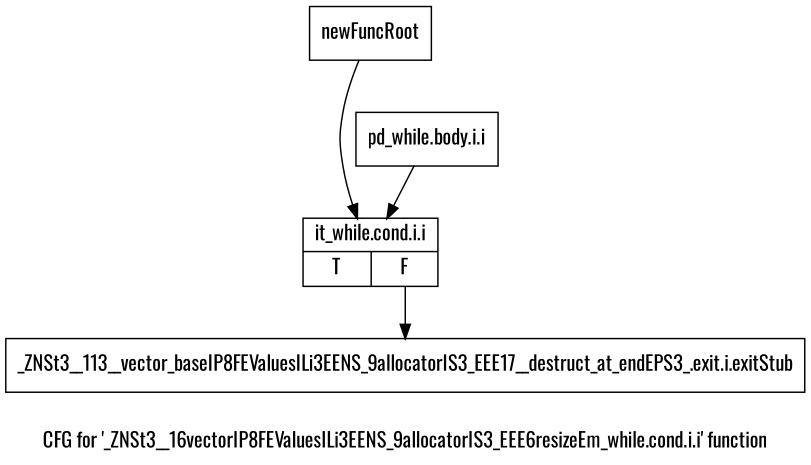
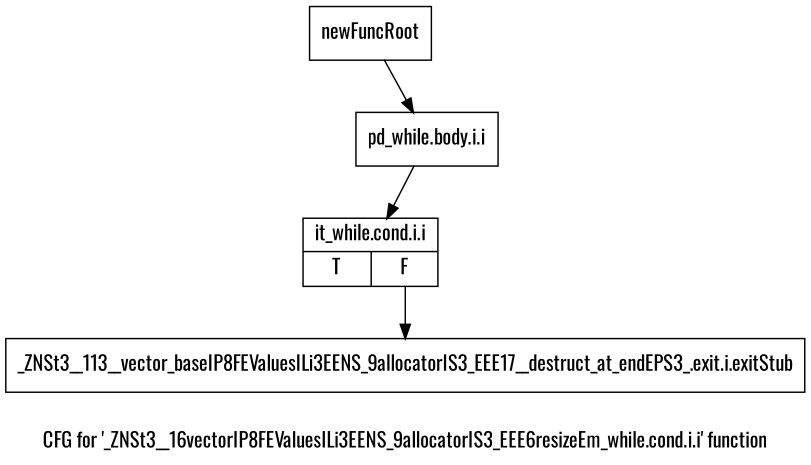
edge "newFuncRoot" -> "it_while.cond.i.i": now "newFuncRoot" -> "pd_while.body.i.i"
